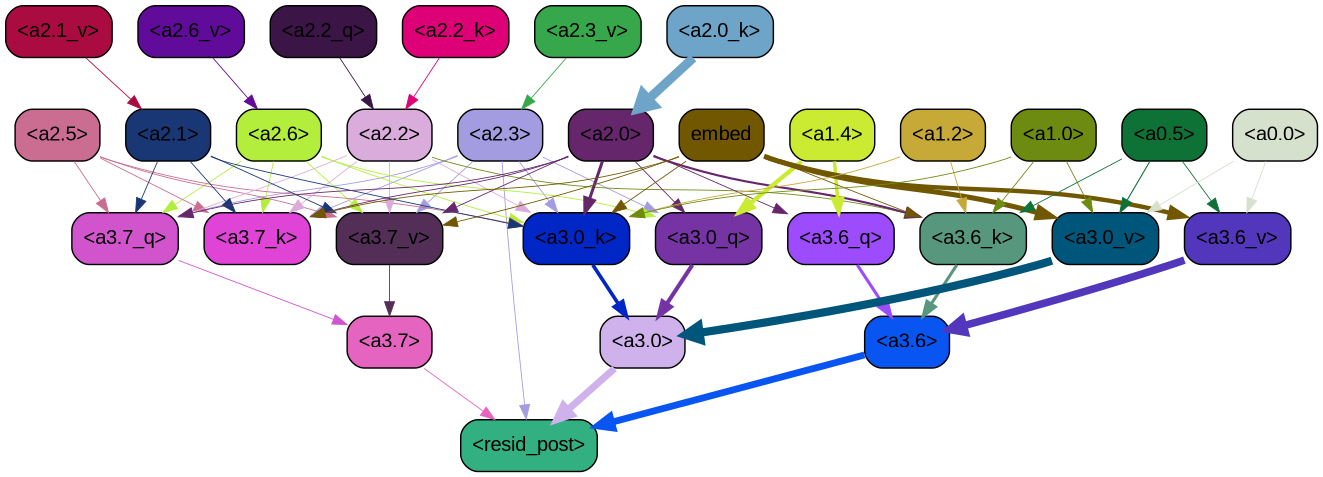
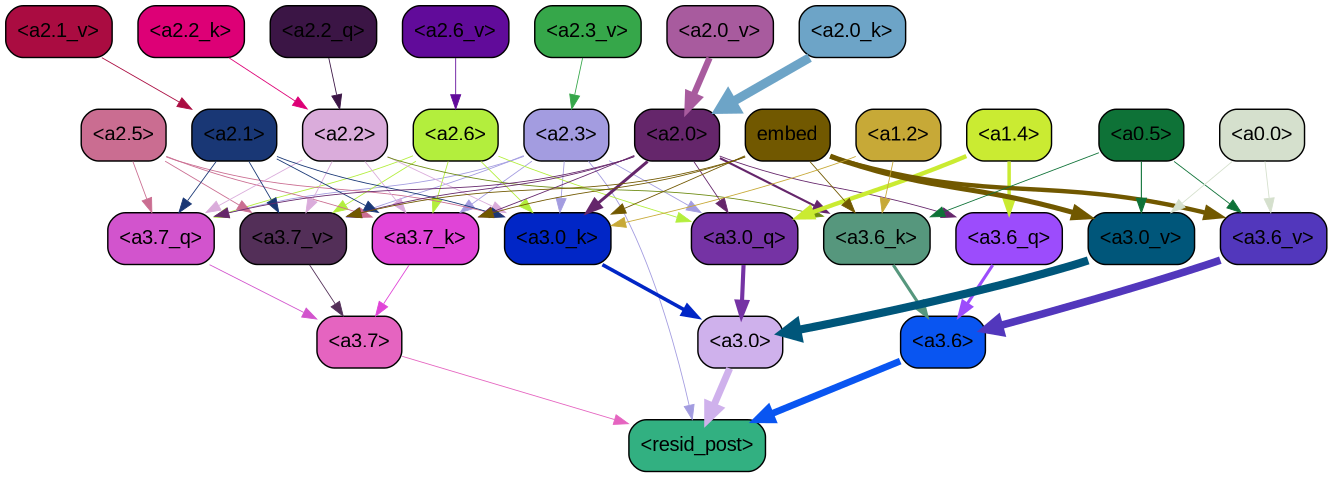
node "<a2.0_v>": added
node "<a1.0>": removed
edge "<a3.7_k>" -> "<a3.7>": added
